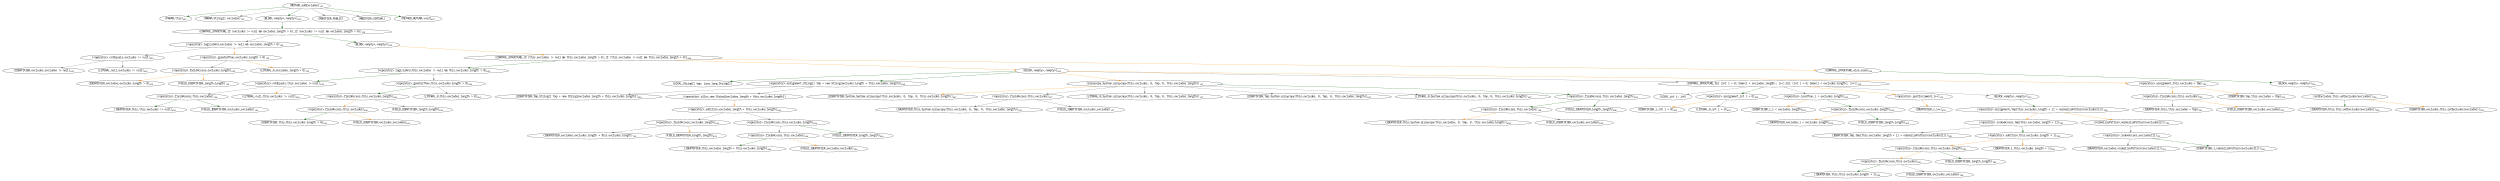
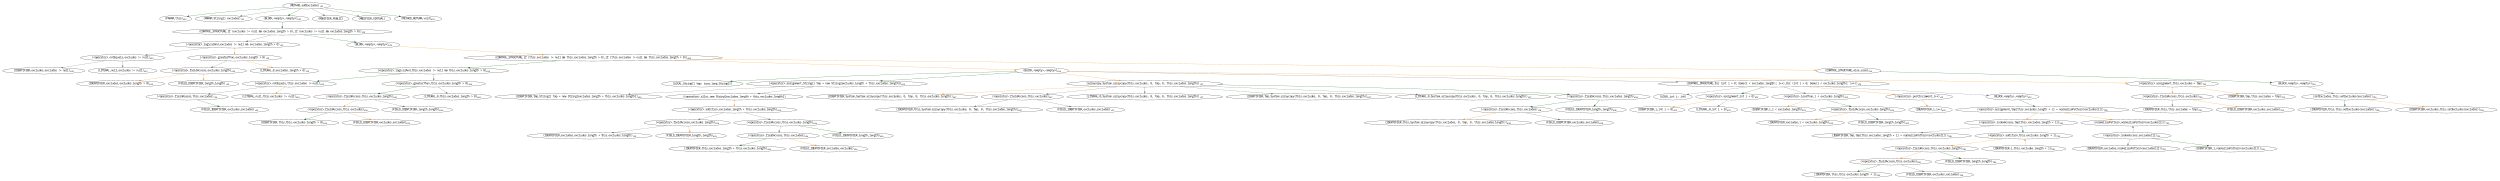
node "(IDENTIFIER,this,this.excludes != null)": removed
edge "(normalizePattern,normalizePattern(excludes[i]))" -> "(<operator>.indexAccess,excludes[i])": reversed
edge "(<operator>.addition,this.excludes.length + i)" -> "(IDENTIFIER,i,this.excludes.length + i)": reversed
